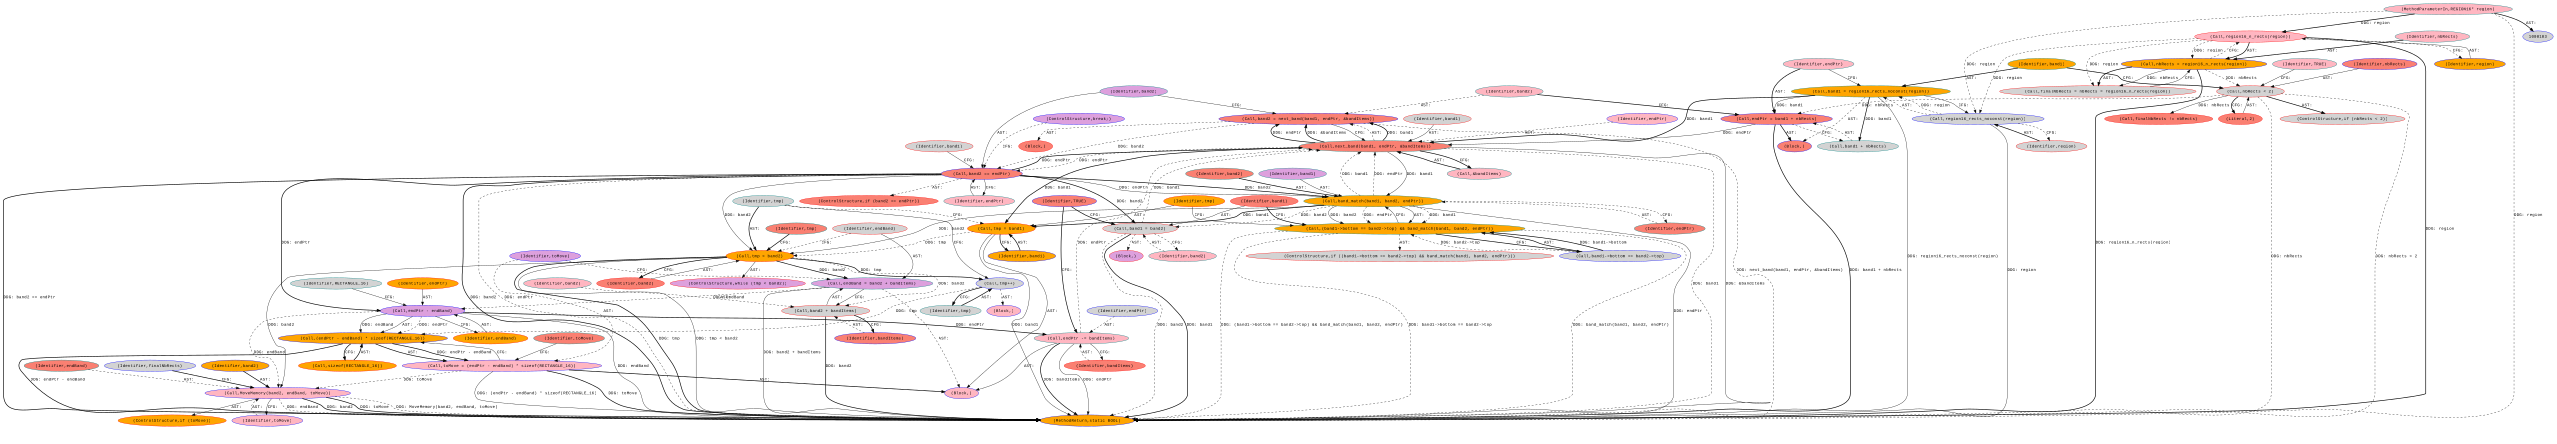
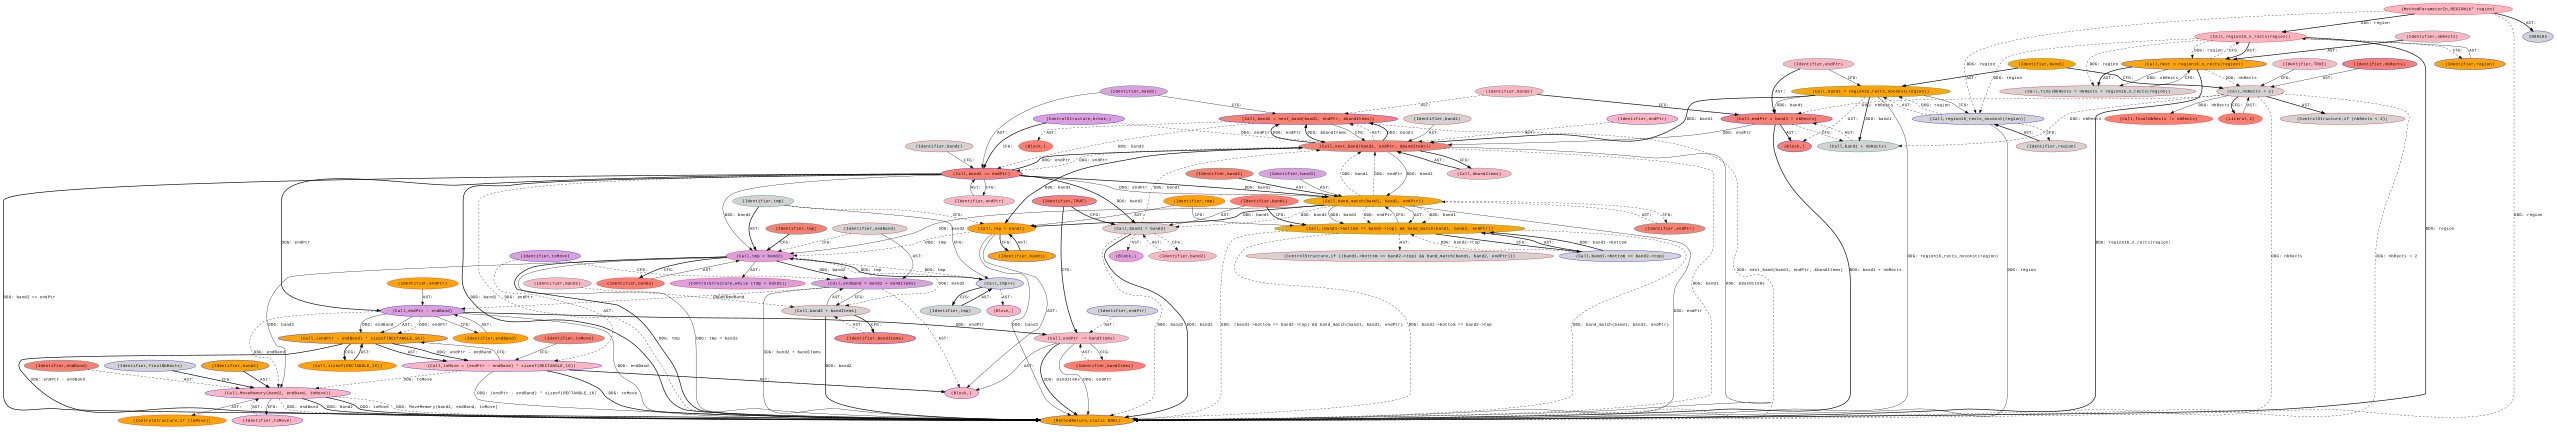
node "(MethodParameterIn,REGION16* region)": color teal -> red
node "(Call,nbRects = region16_n_rects(region))": label "(Call,nbRects = region16_n_rects(region))" -> "(Call,next = region16_n_rects(region))"
edge "(Call,nbRects < 2)" -> "(Call,band1 + nbRects)": added, label "DDG: nbRects"
edge "(ControlStructure,break;)" -> "(Call,band2 == endPtr)": style dashed -> bold
node "(ControlStructure,if (band2 == endPtr))": removed
edge "(Call,endPtr -= bandItems)" -> "(Call,next_band(band1, endPtr, &bandItems))": now "(ControlStructure,break;)" -> "(Call,next_band(band1, endPtr, &bandItems))"
node "(Call,tmp < band2)": fillcolor orange -> plum
node "(Identifier,RECTANGLE_16)": removed
edge "(Call,tmp++)" -> "(Call,(endPtr - endBand) * sizeof(RECTANGLE_16))": now "(Call,tmp++)" -> "(Call,tmp < band2)"
